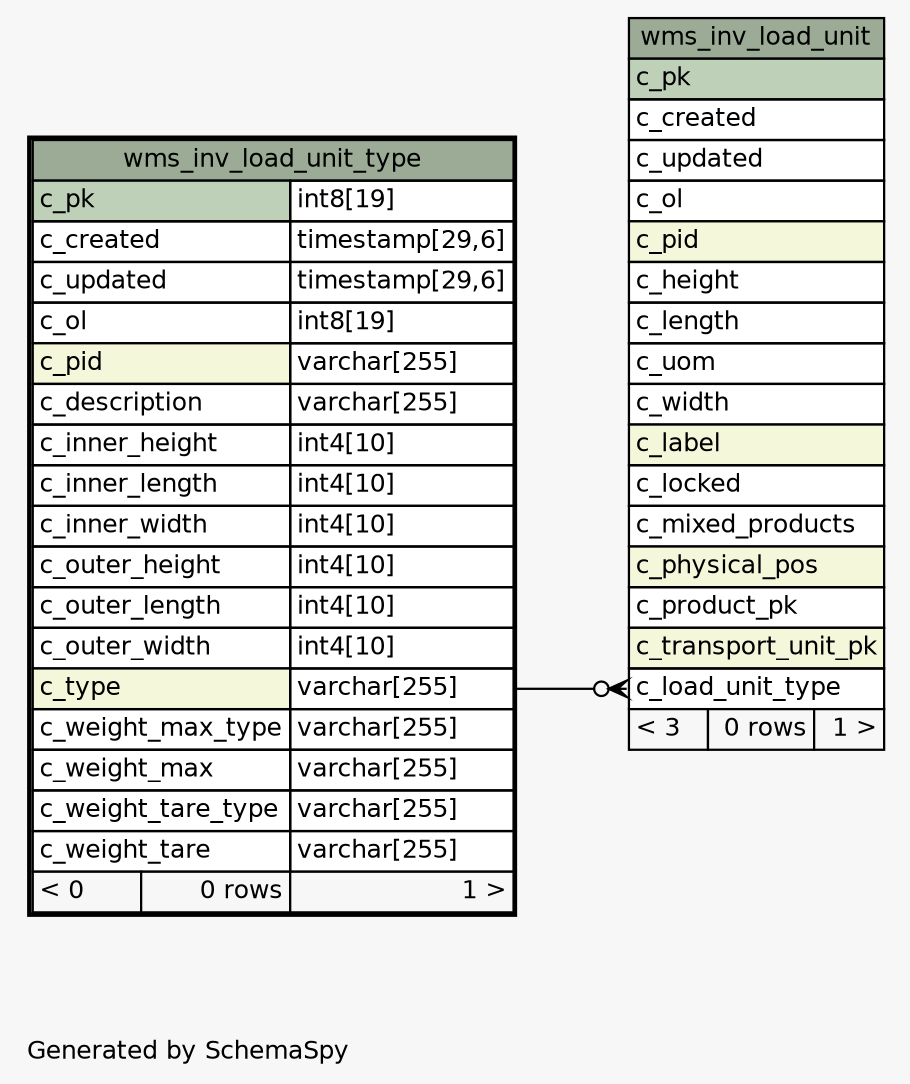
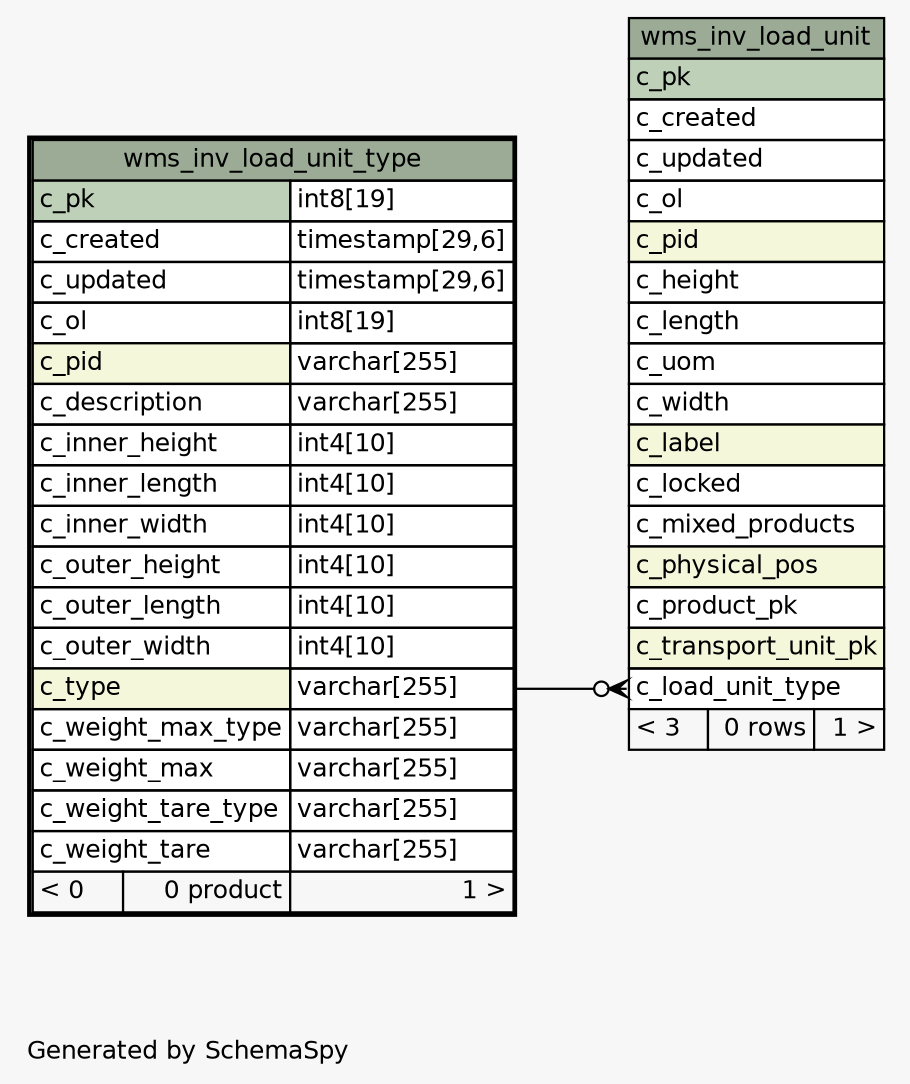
node "wms_inv_load_unit_type": text "0 rows" -> "0 product"
